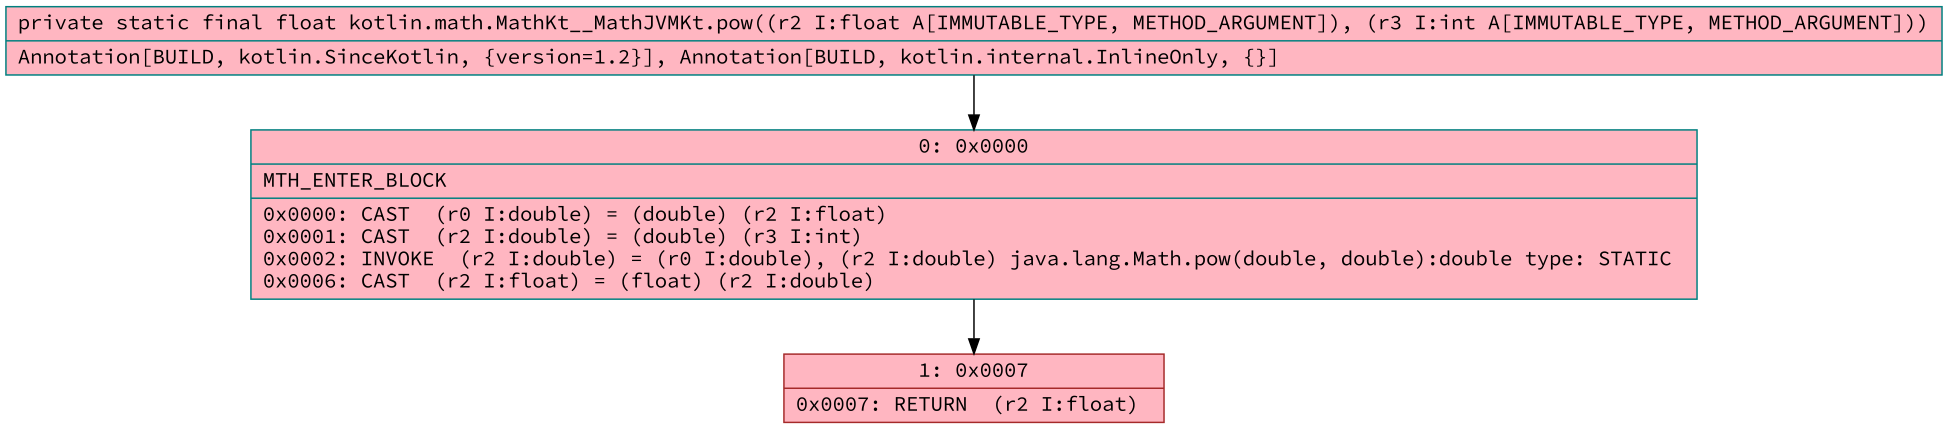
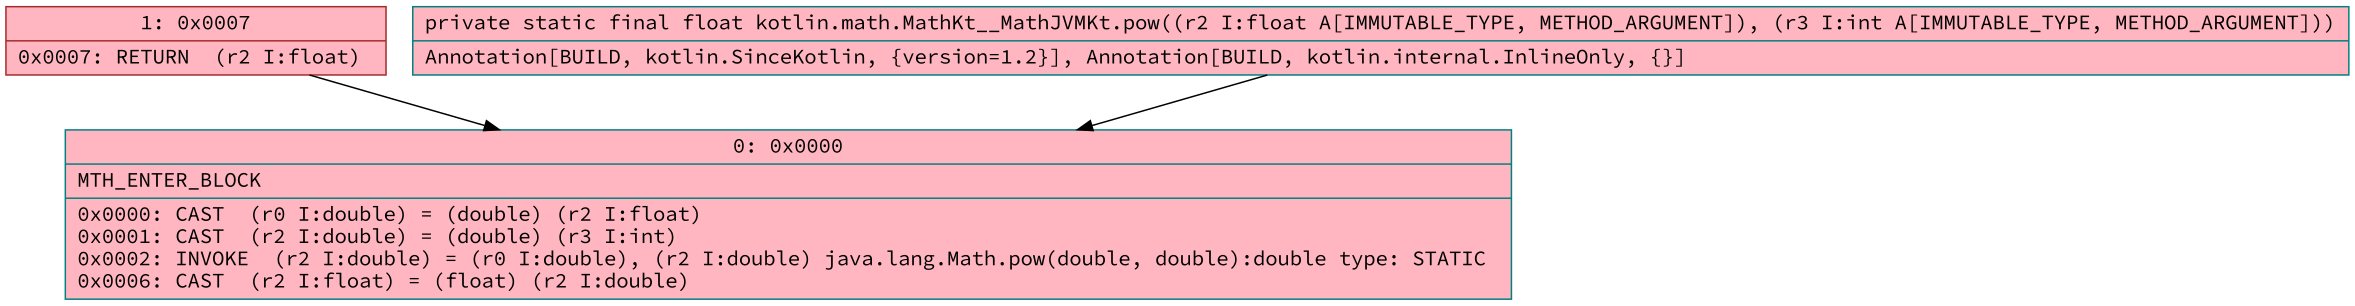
edge "0: 0x0000" -> "1: 0x0007": reversed
